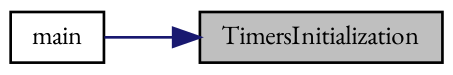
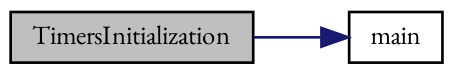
edge "main" -> "TimersInitialization": reversed
